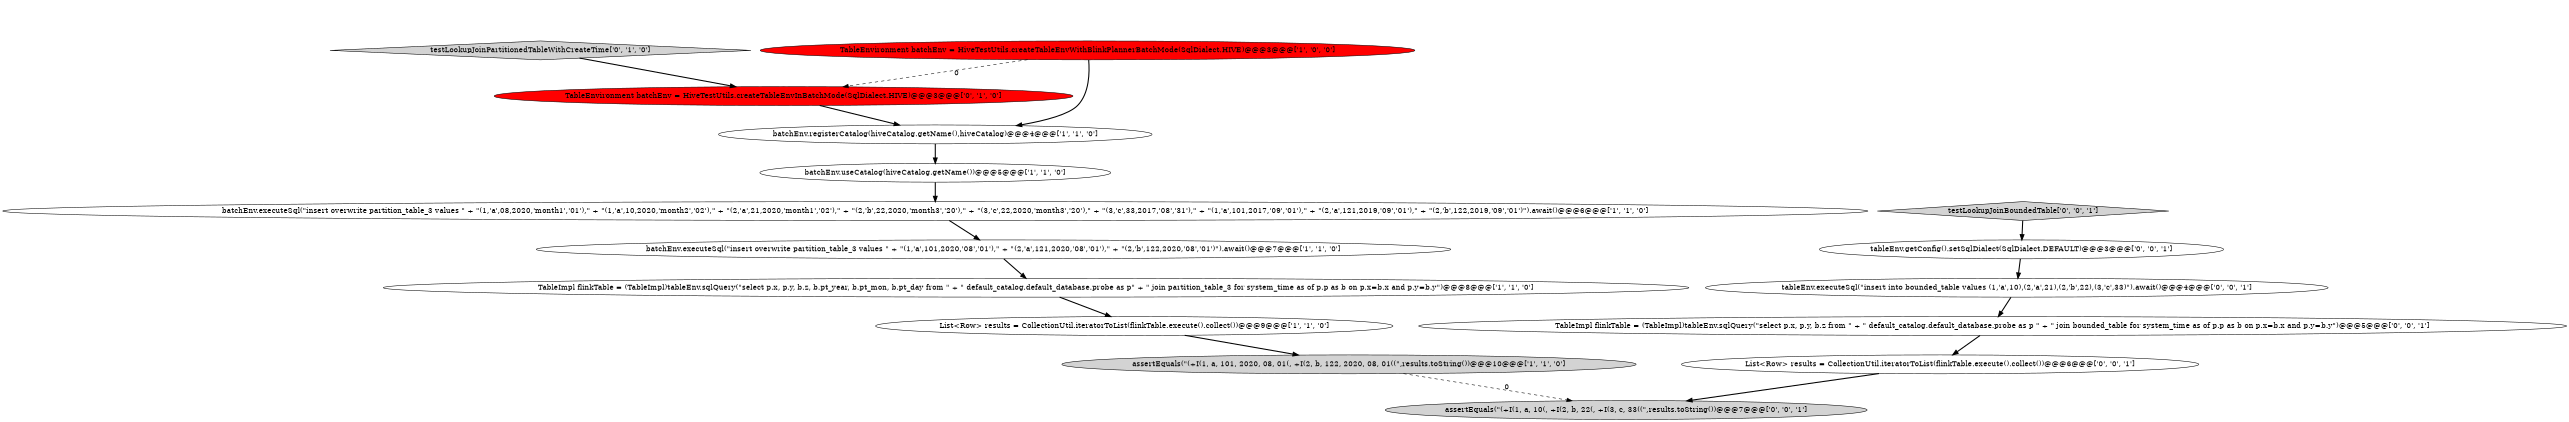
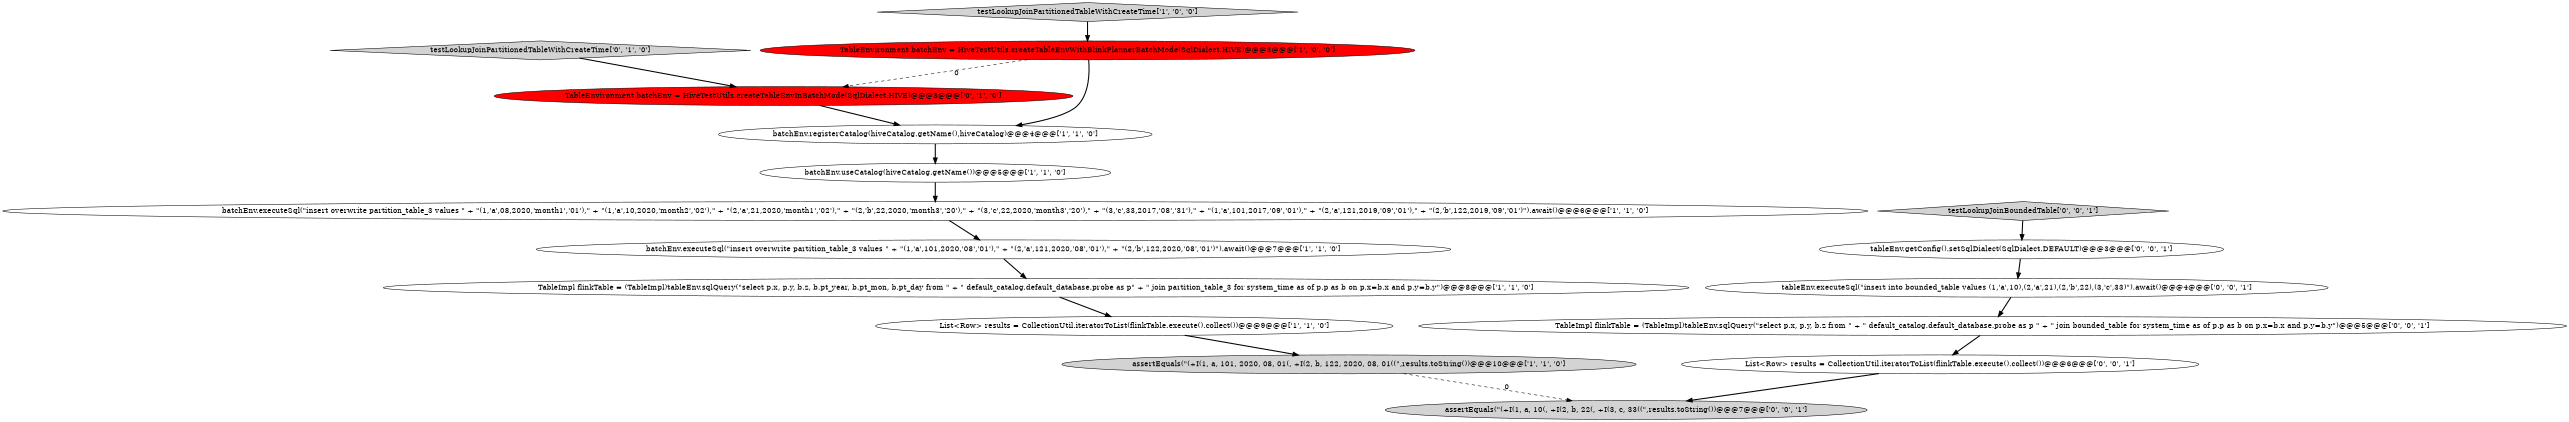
node "testLookupJoinPartitionedTableWithCreateTime['1', '0', '0']": added
